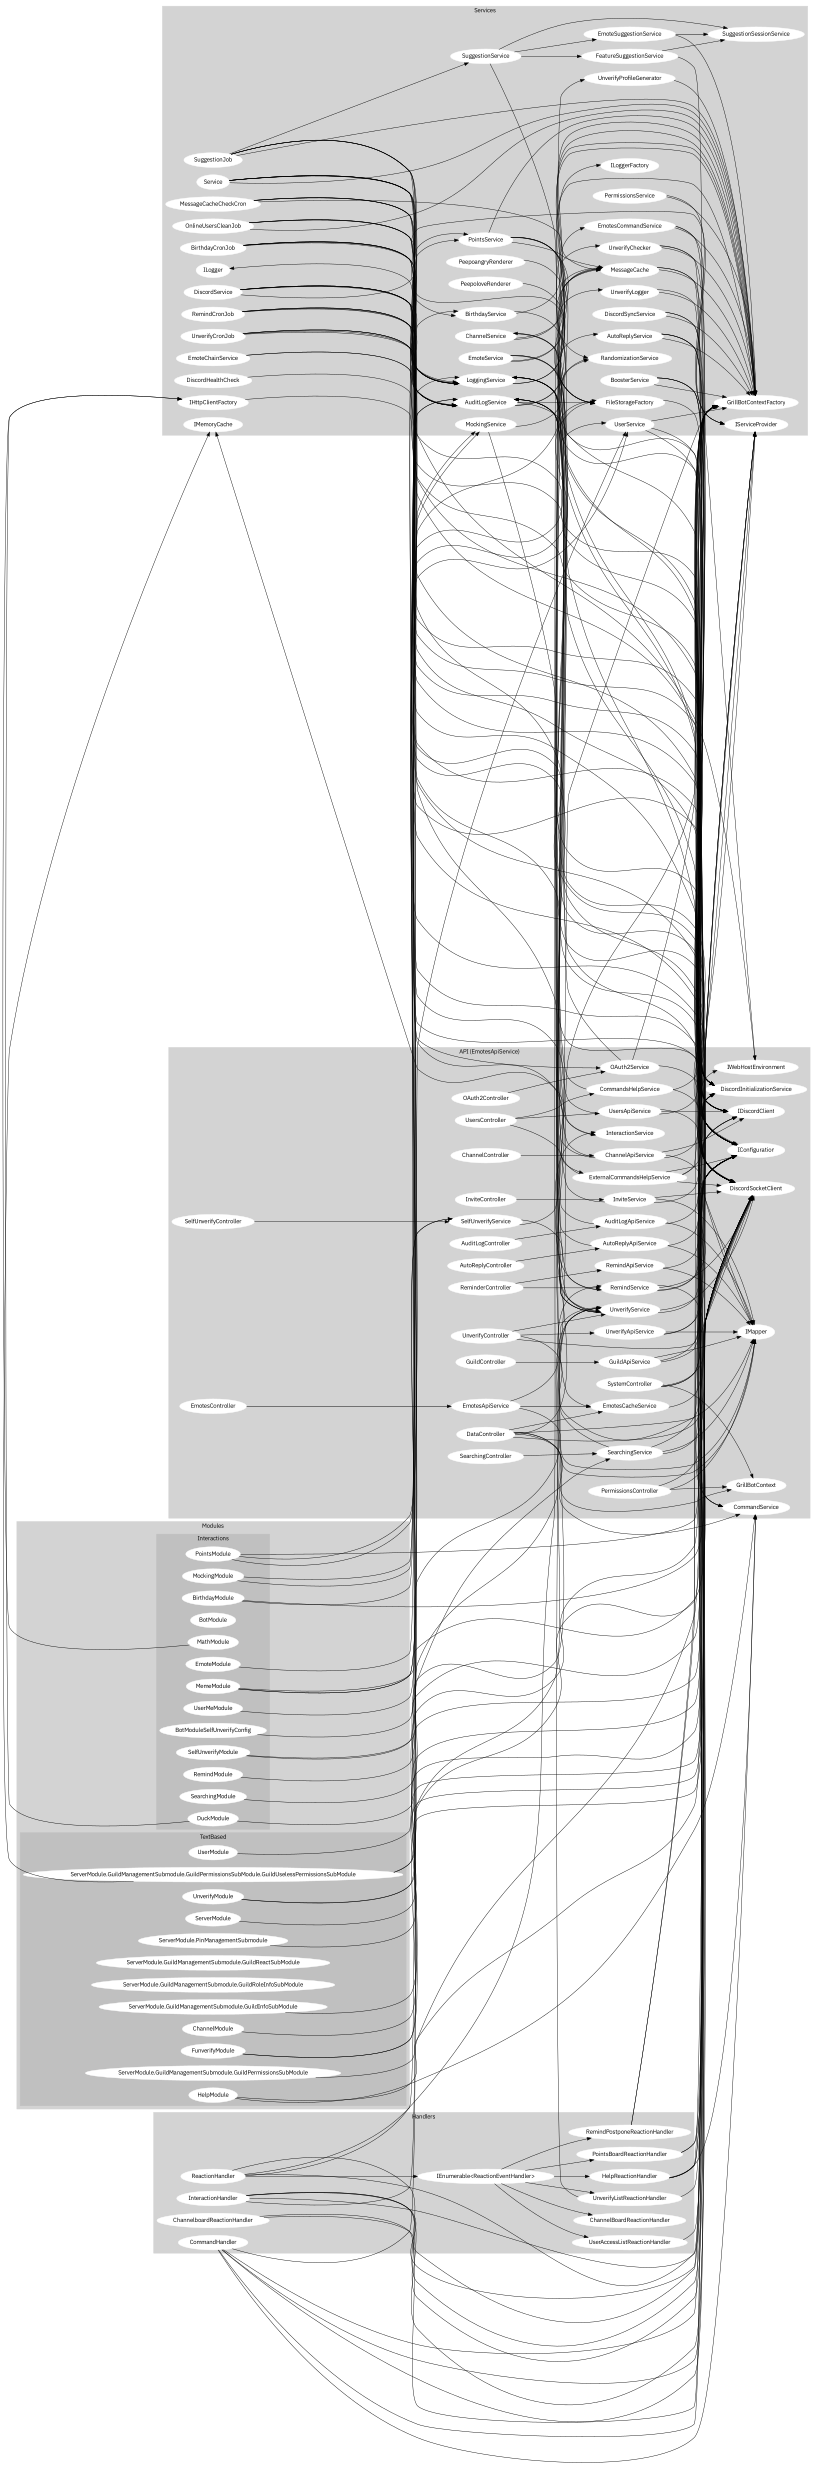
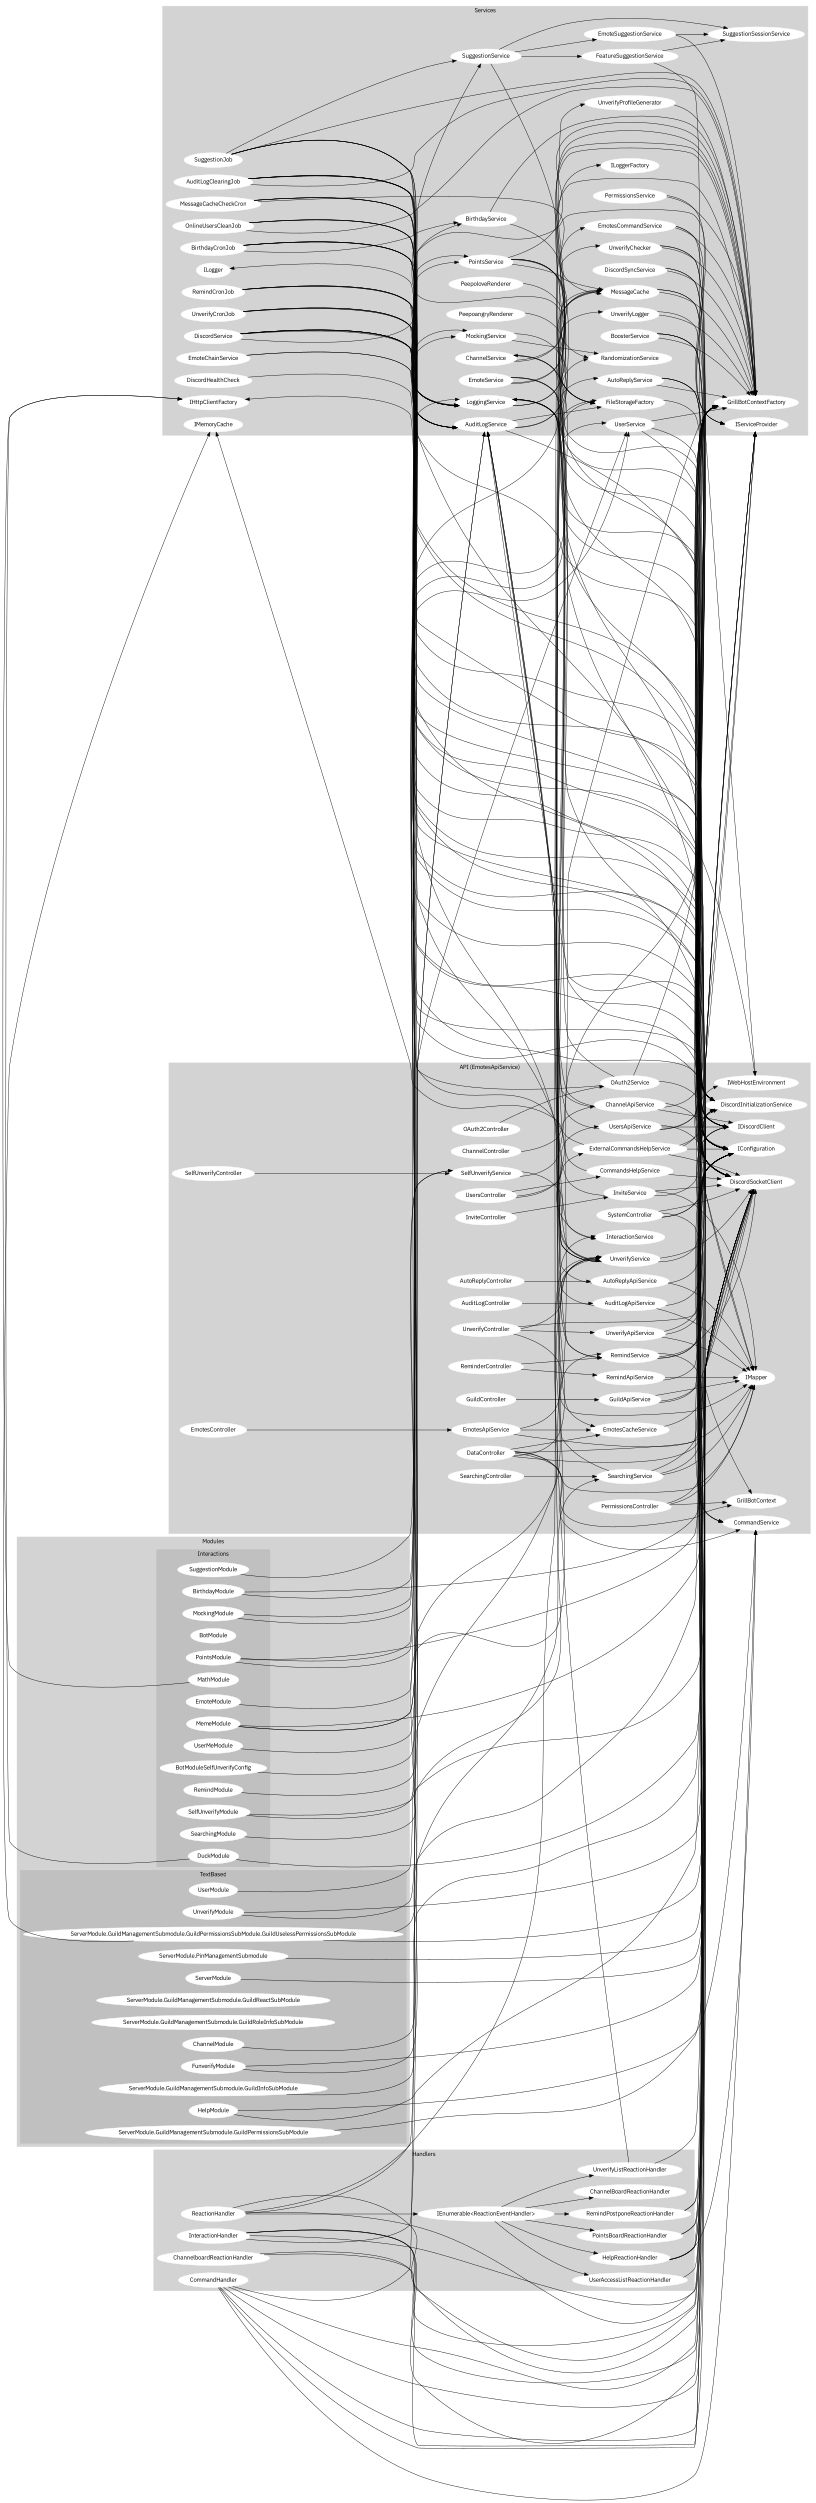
node "Service": label "Service" -> "AuditLogClearingJob"
edge "IHttpClientFactory" -> "OAuth2Service": reversed
edge "CommandsHelpService" -> "IServiceProvider": now "UsersApiService" -> "IServiceProvider"
edge "DiscordService" -> "IConfiguration": added
node "SuggestionModule": added
